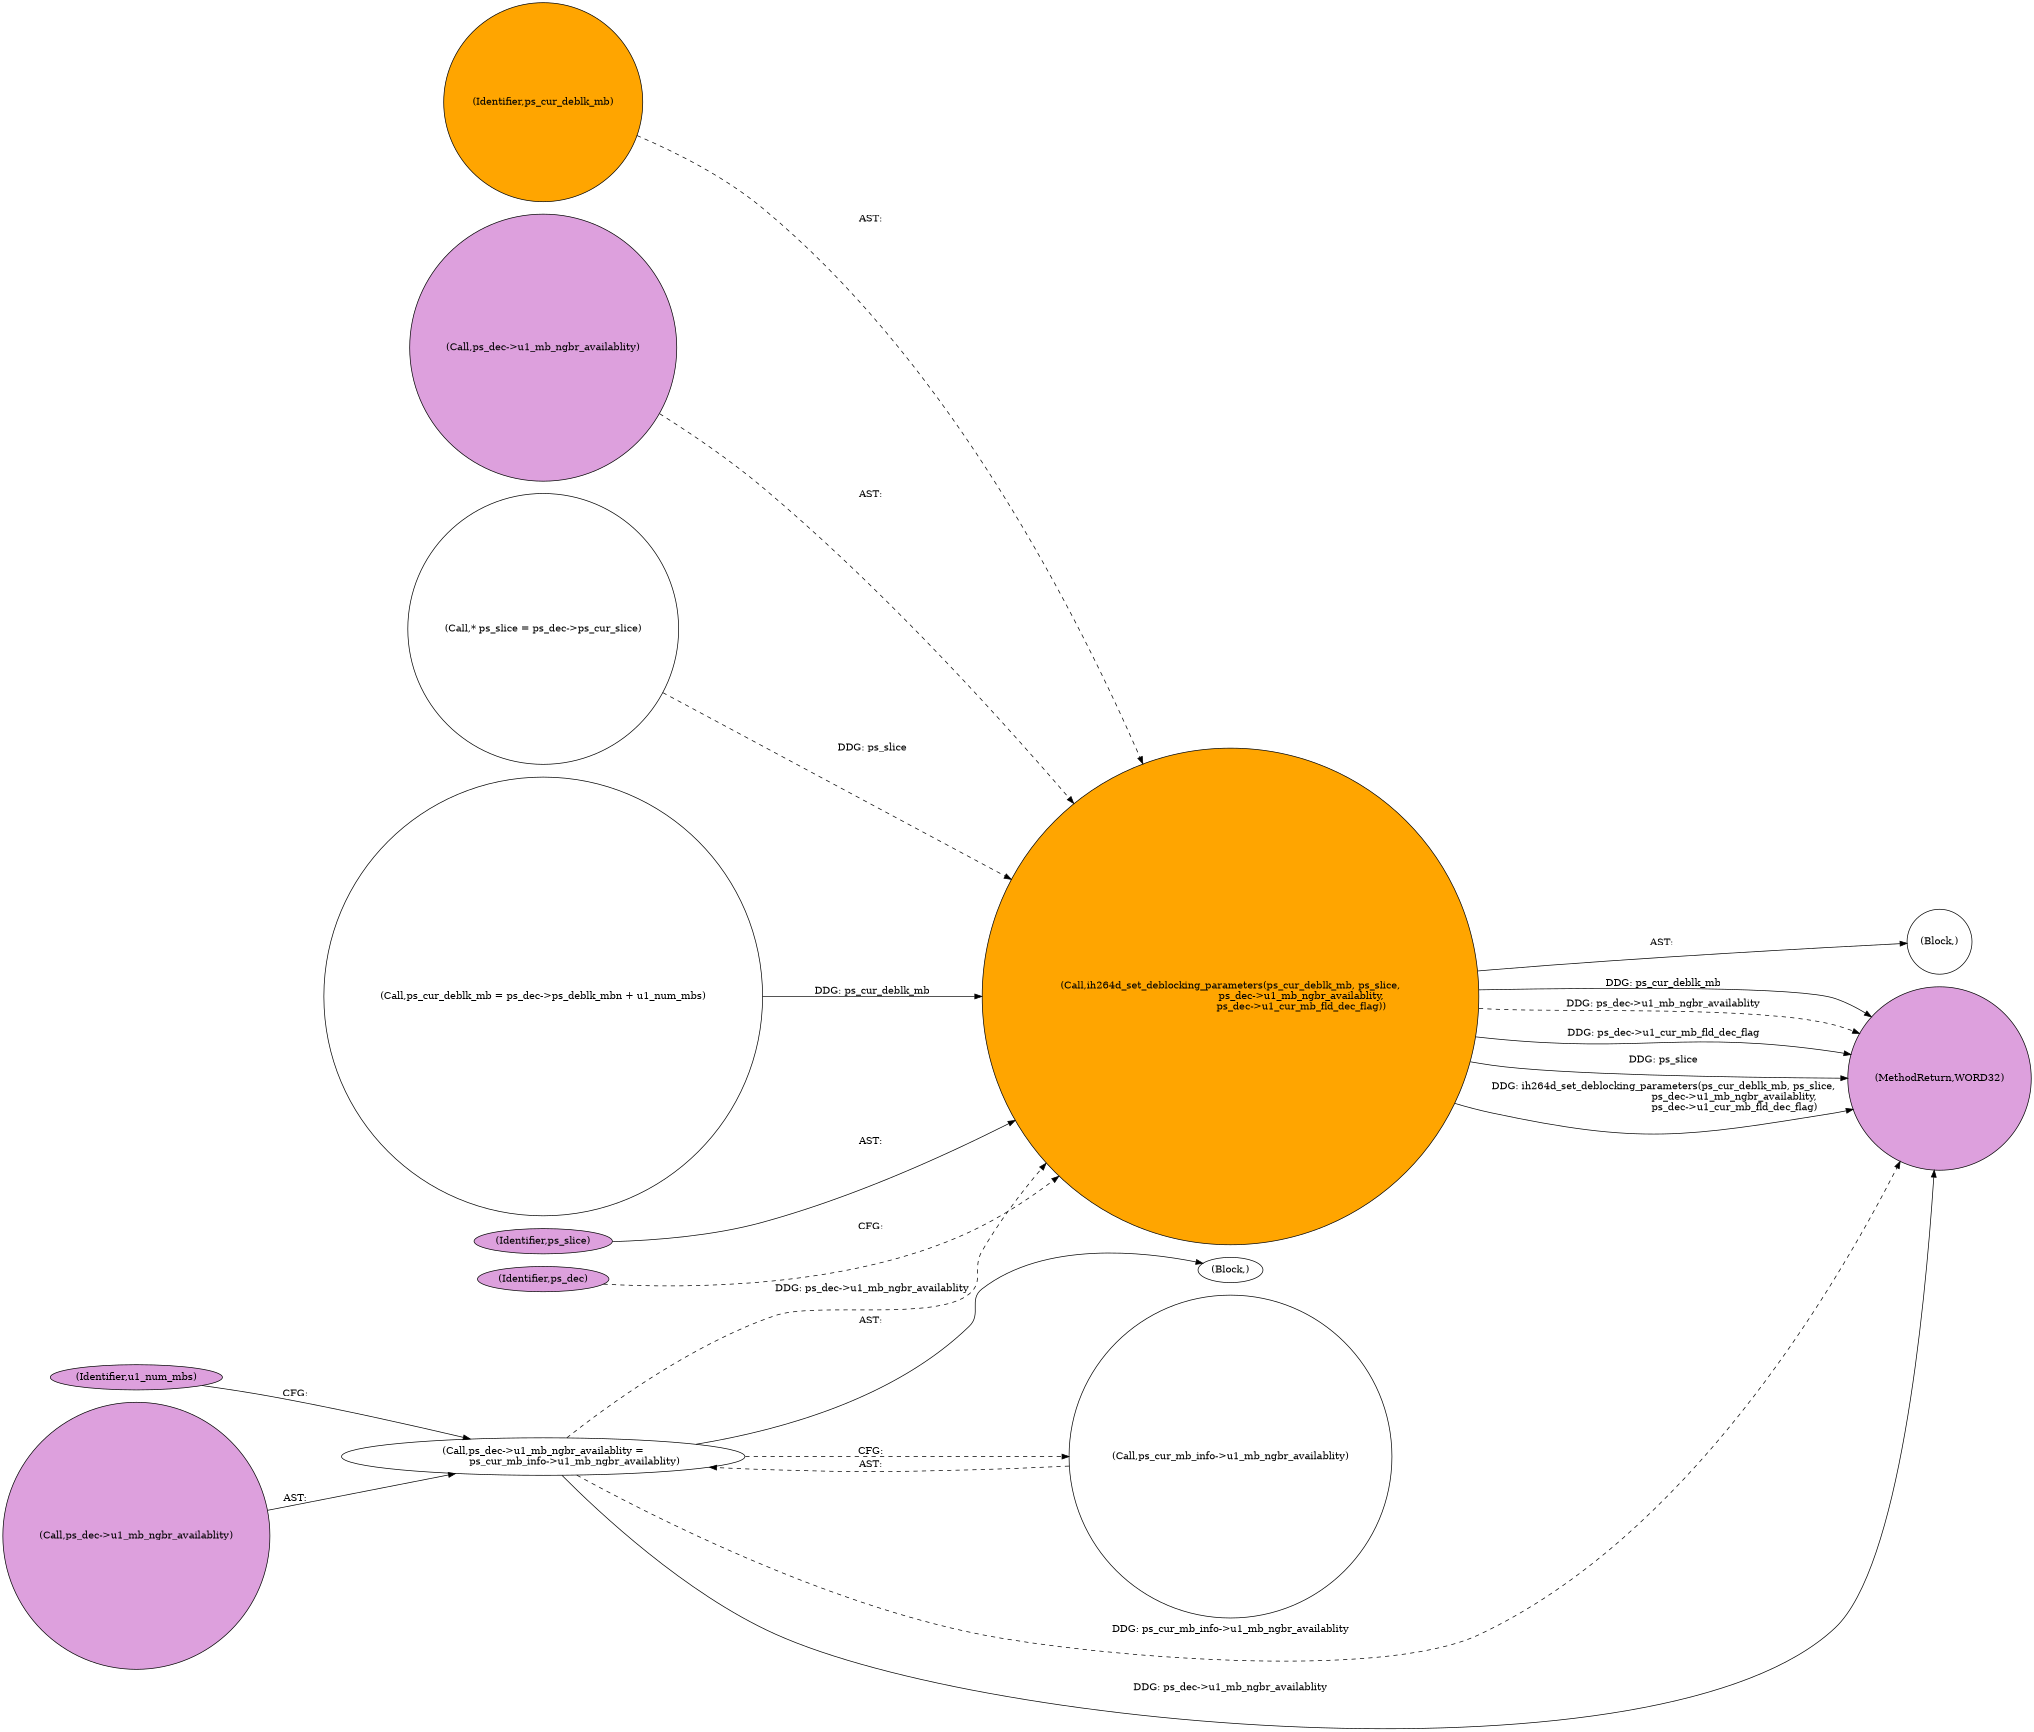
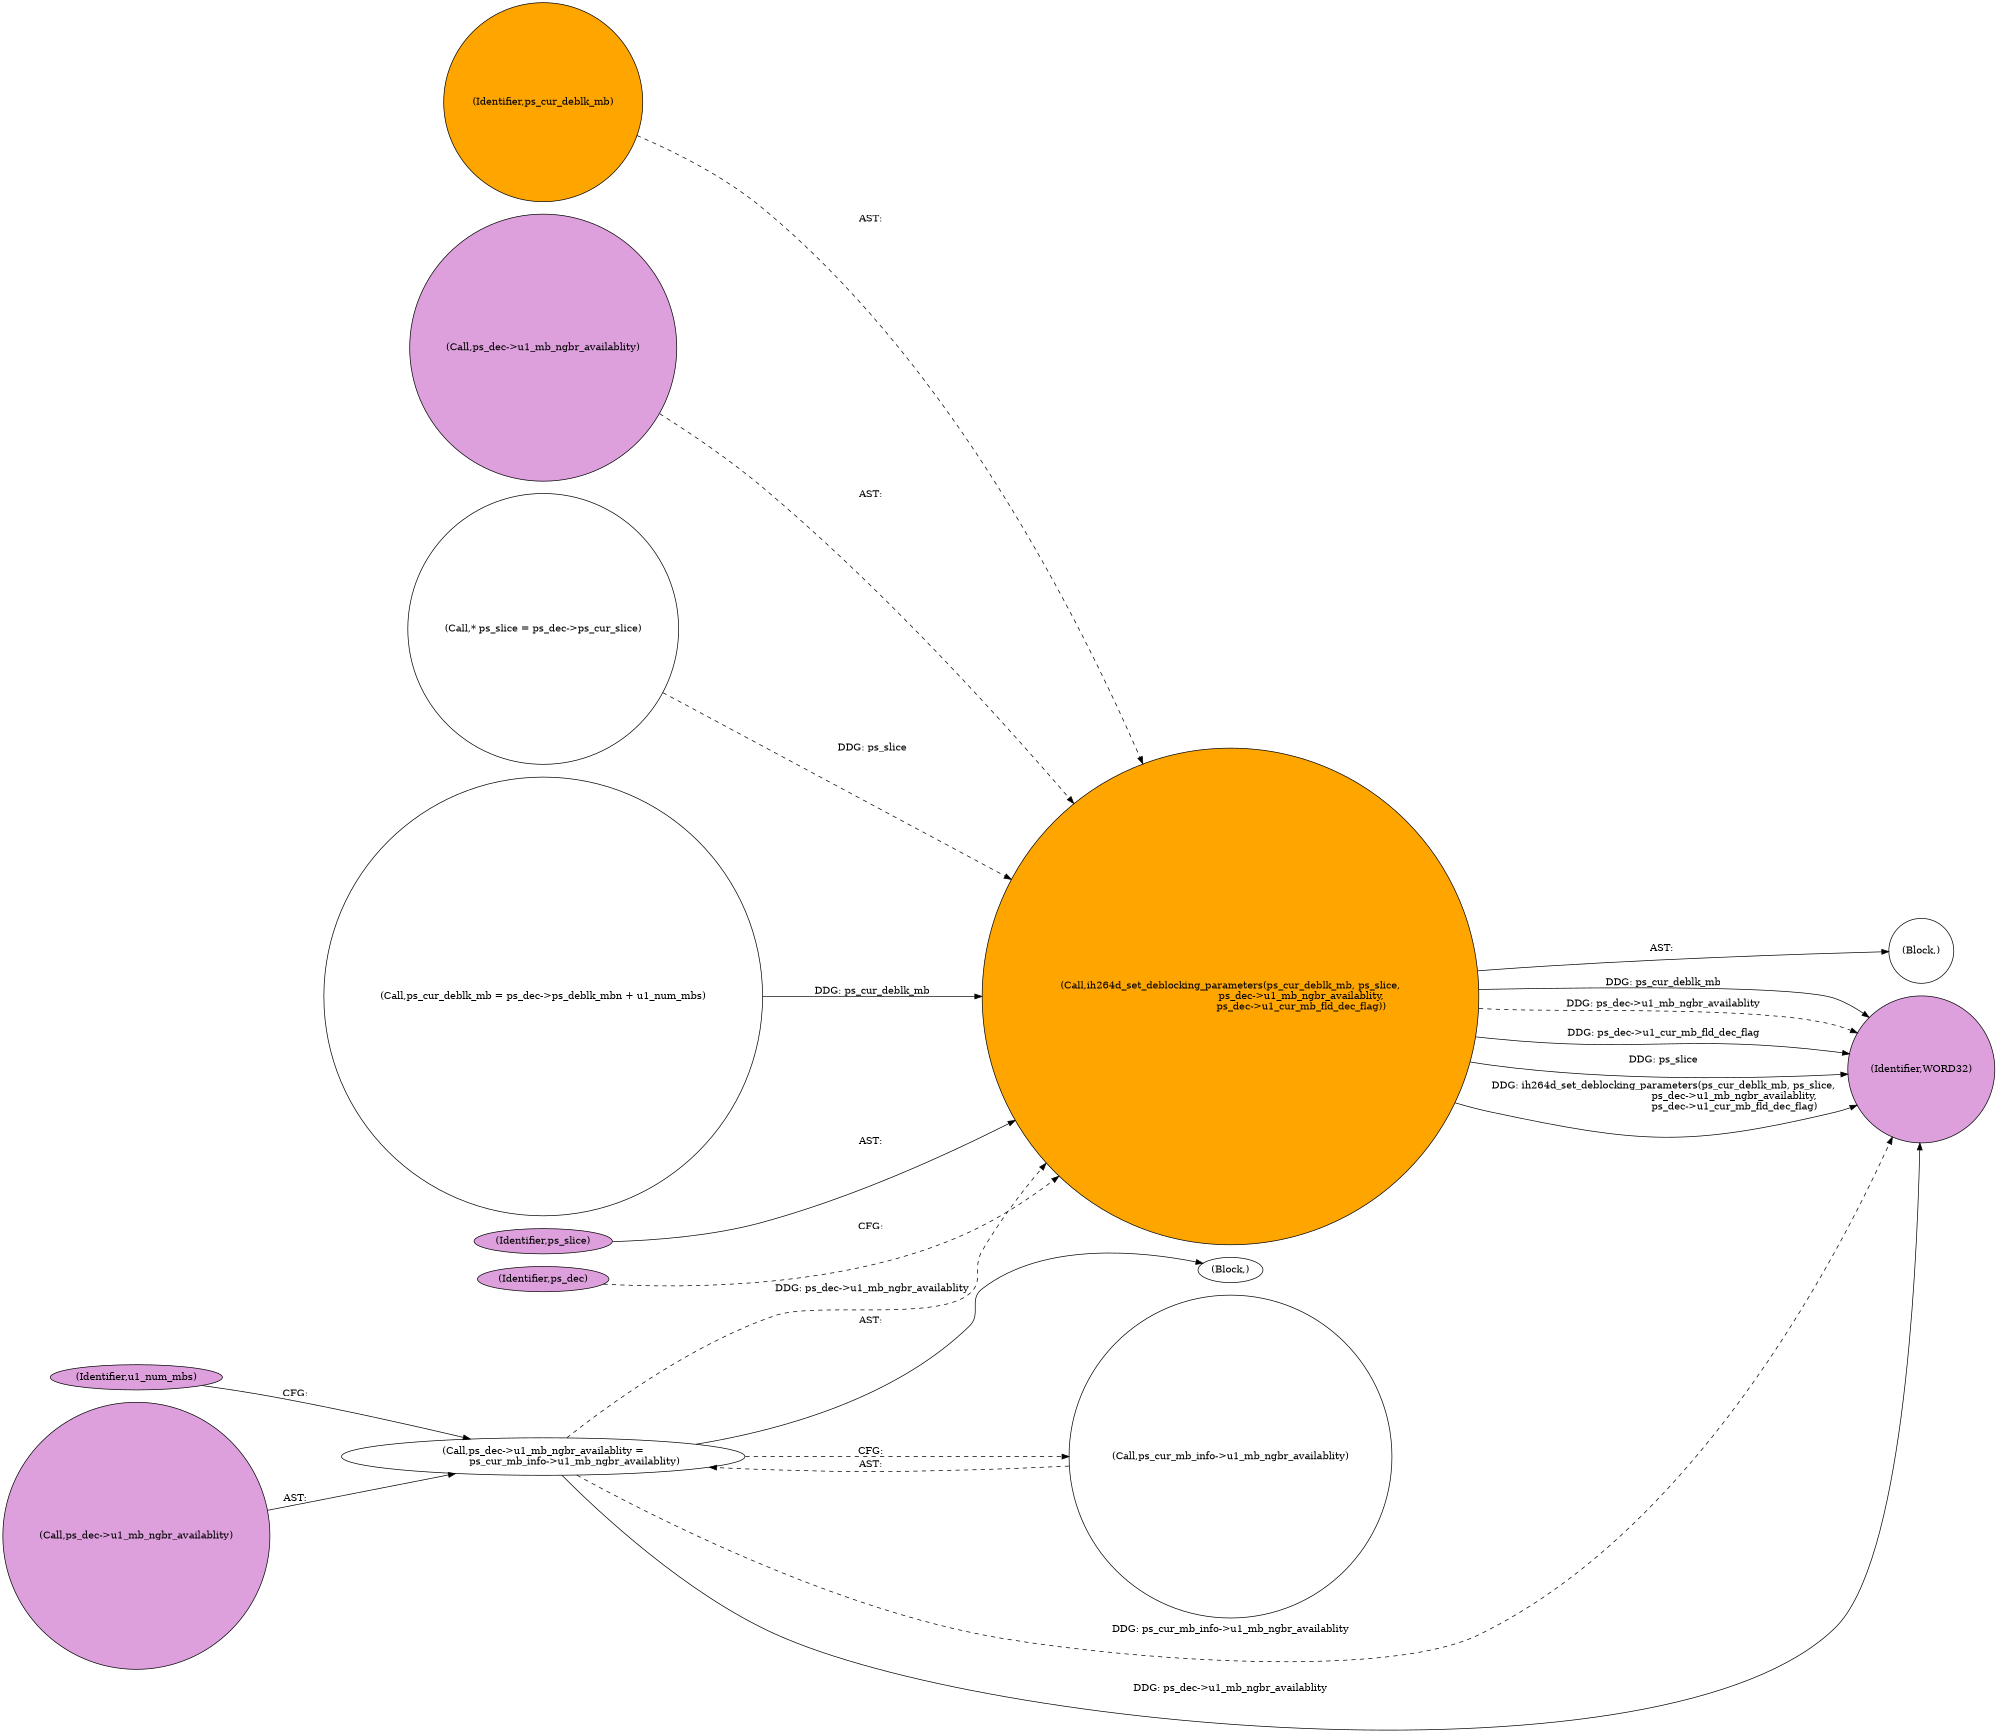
node "(MethodReturn,WORD32)": label "(MethodReturn,WORD32)" -> "(Identifier,WORD32)"
